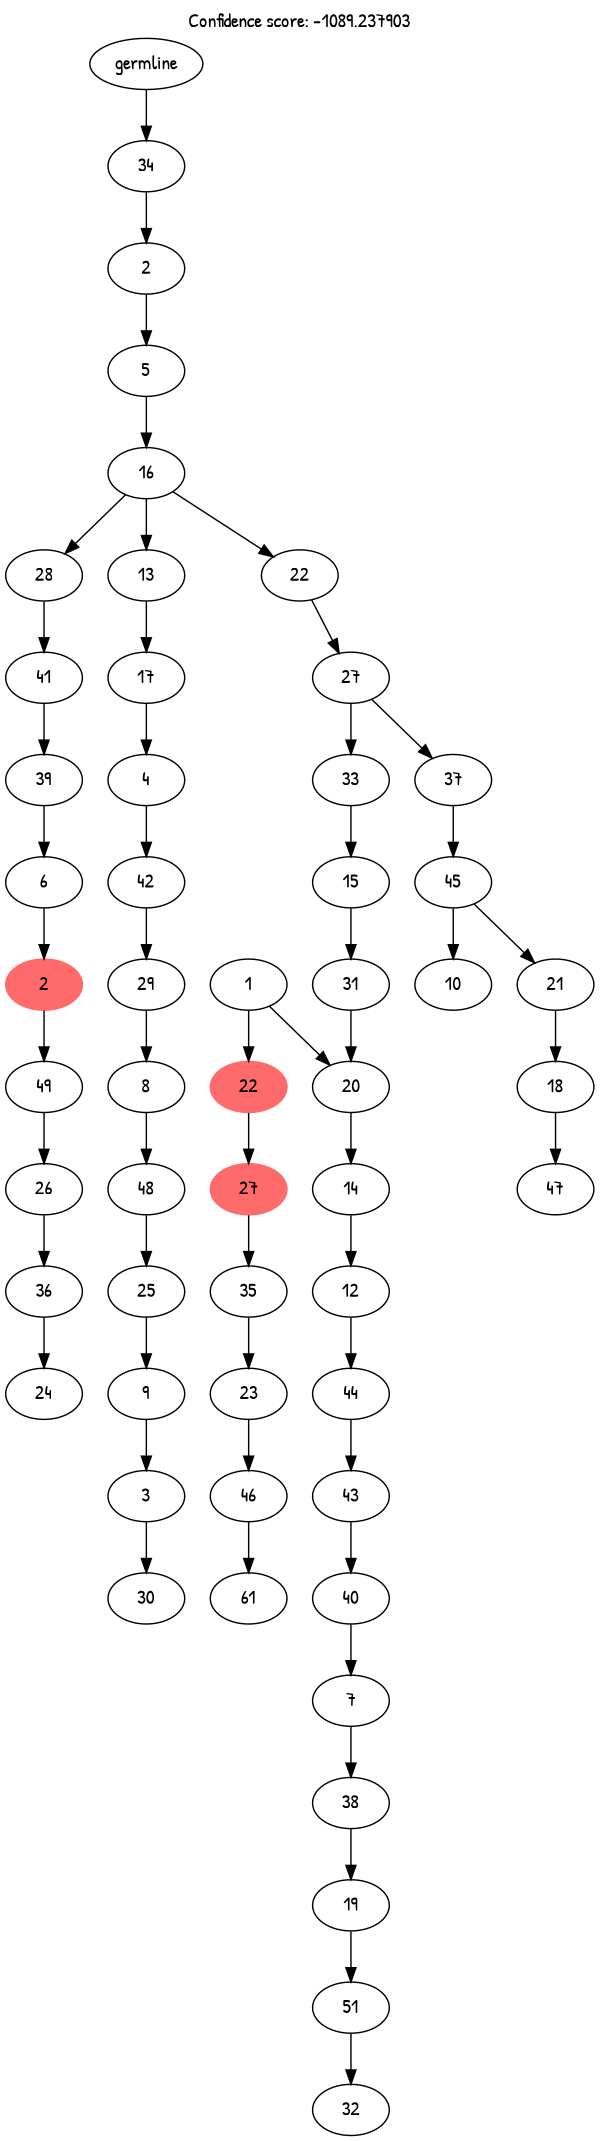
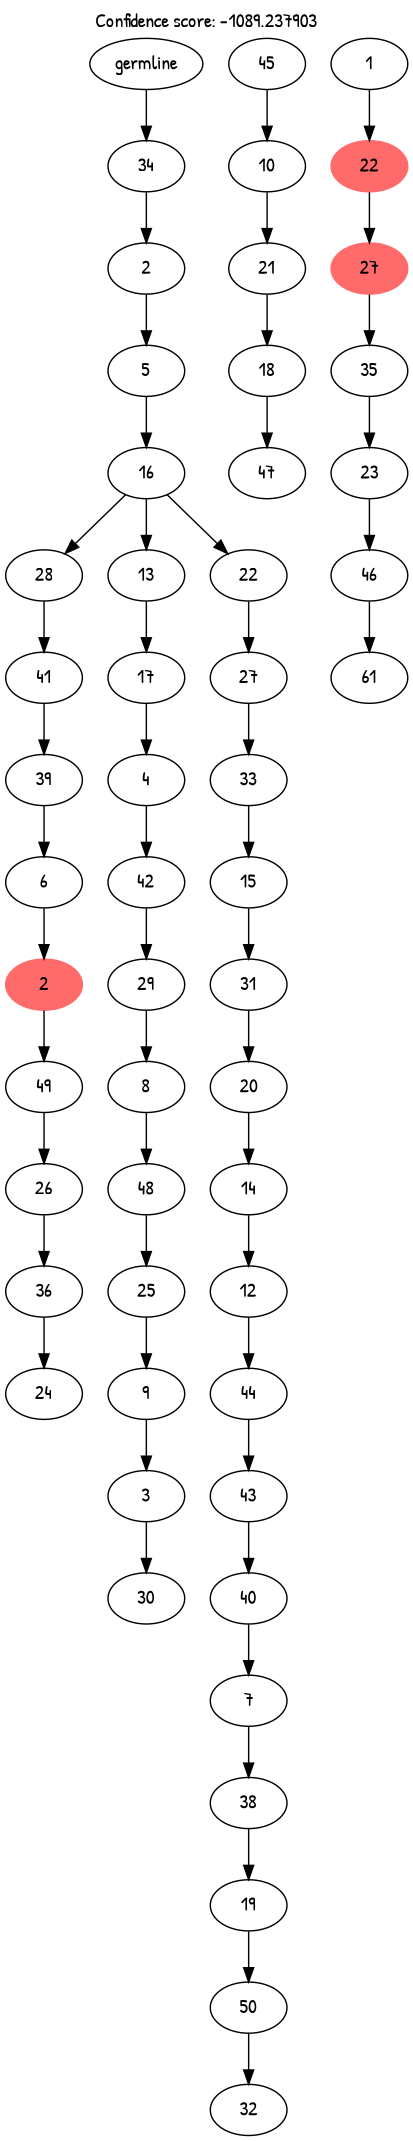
node "37": removed
edge "45" -> "21": now "10" -> "21"
edge "1" -> "20": removed
node "51": label "51" -> "50"
